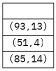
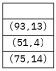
node "(93,13)": text "(85,14)" -> "(75,14)"
